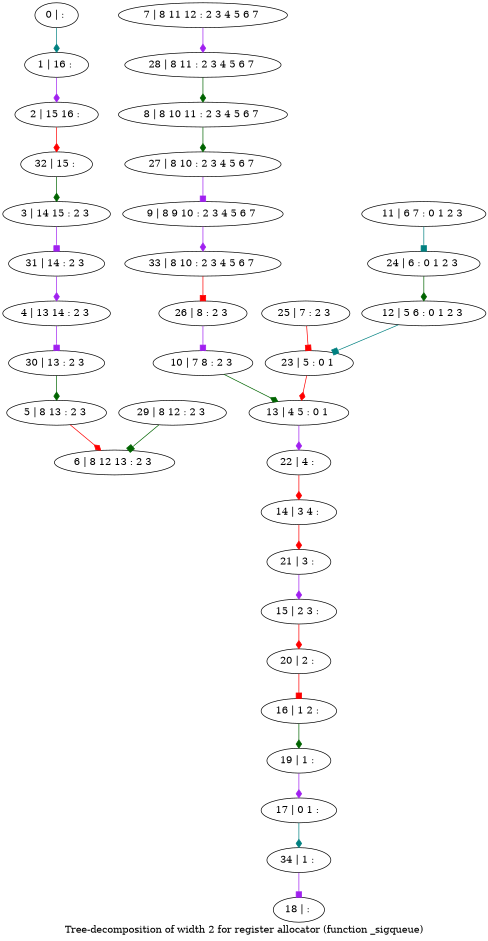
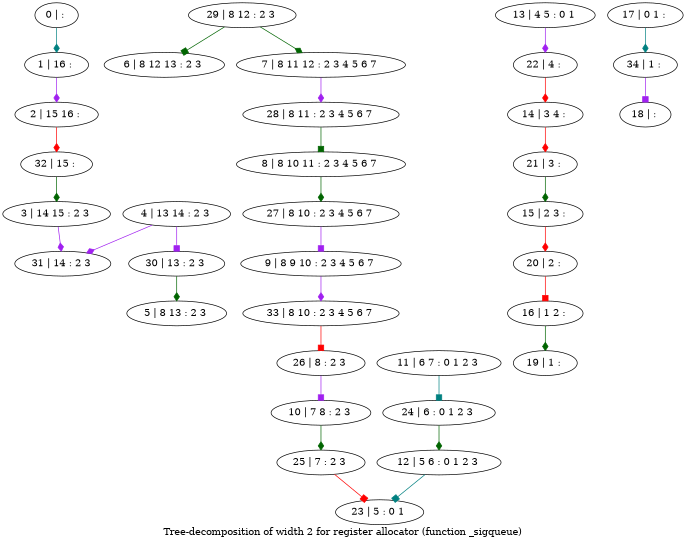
edge "29 | 8 12 : 2 3" -> "7 | 8 11 12 : 2 3 4 5 6 7": added
edge "28 | 8 11 : 2 3 4 5 6 7" -> "8 | 8 10 11 : 2 3 4 5 6 7": arrowhead diamond -> box
edge "3 | 14 15 : 2 3" -> "31 | 14 : 2 3": arrowhead box -> diamond
edge "31 | 14 : 2 3" -> "4 | 13 14 : 2 3": reversed
edge "23 | 5 : 0 1" -> "13 | 4 5 : 0 1": removed
edge "10 | 7 8 : 2 3" -> "13 | 4 5 : 0 1": now "10 | 7 8 : 2 3" -> "25 | 7 : 2 3"
edge "5 | 8 13 : 2 3" -> "6 | 8 12 13 : 2 3": removed
edge "21 | 3 :" -> "15 | 2 3 :": color purple -> darkgreen
edge "19 | 1 :" -> "17 | 0 1 :": removed
